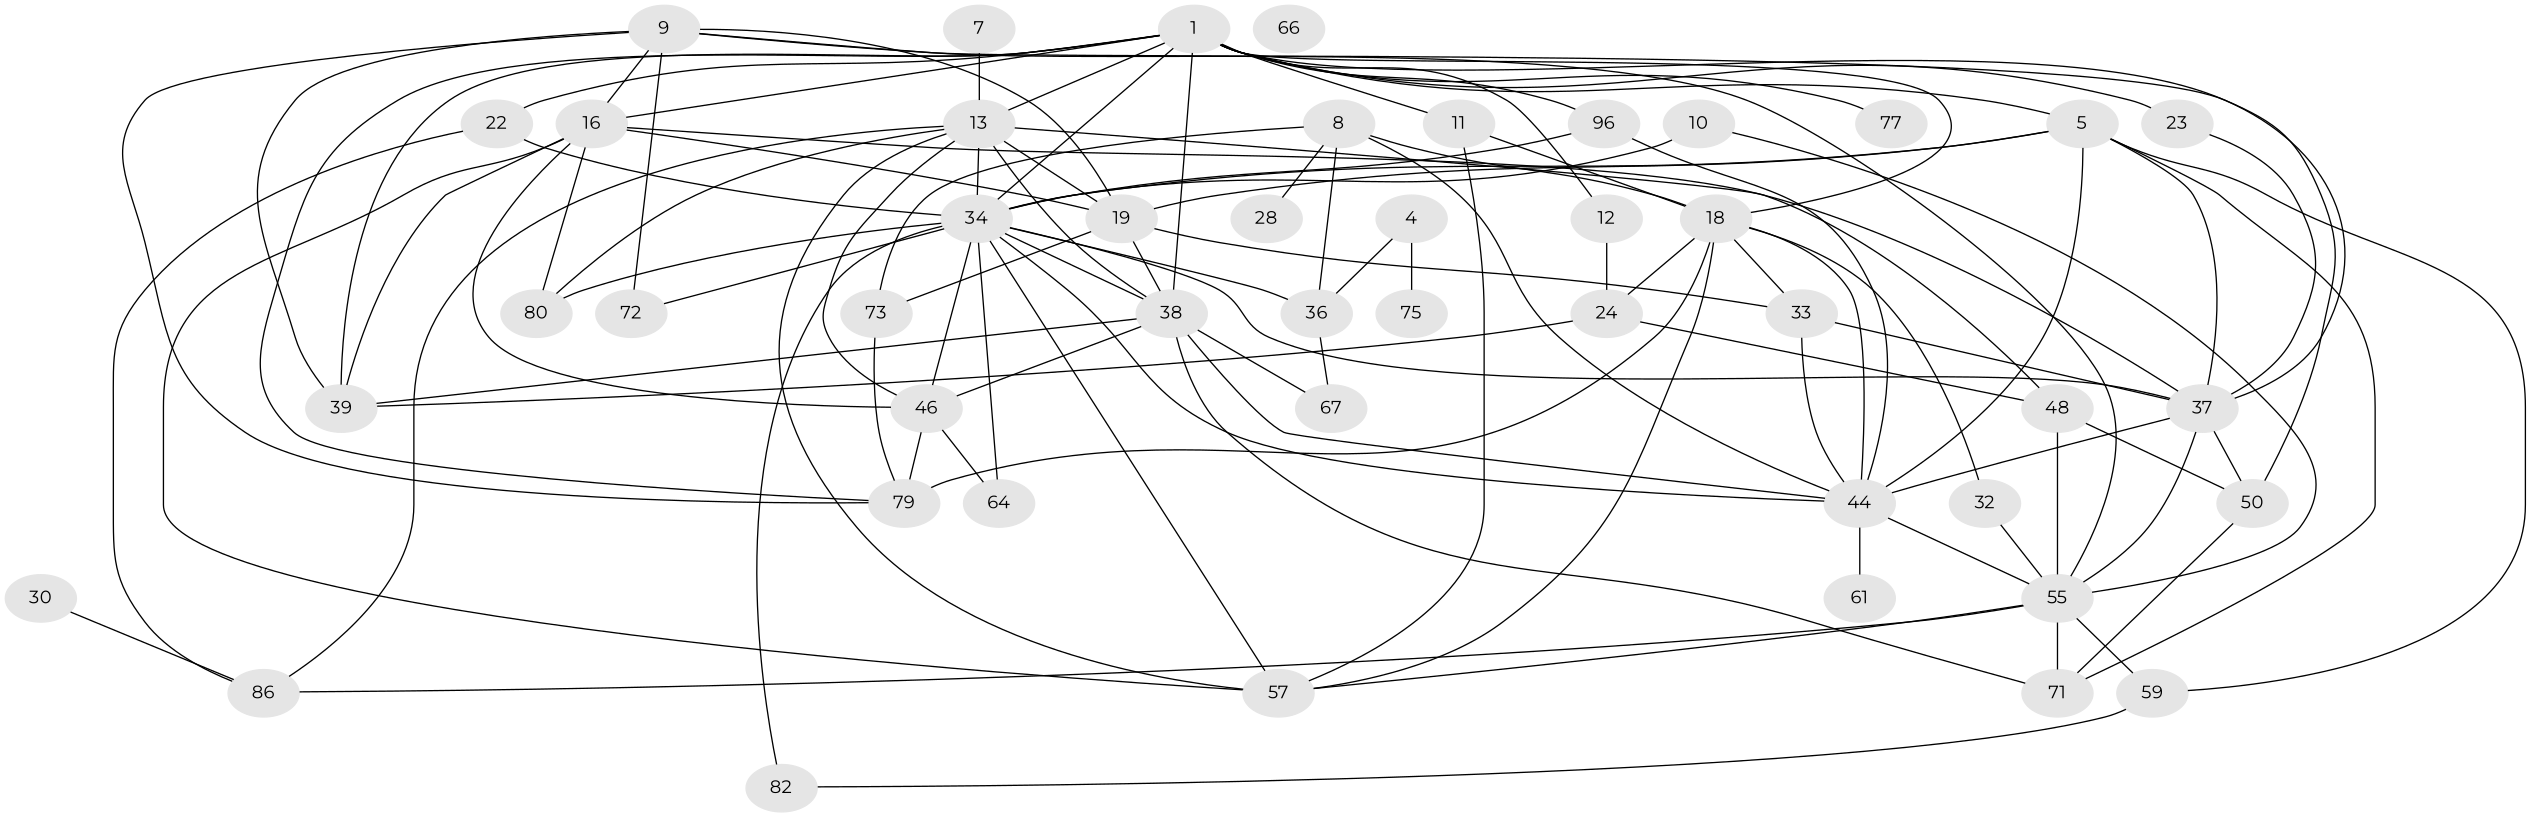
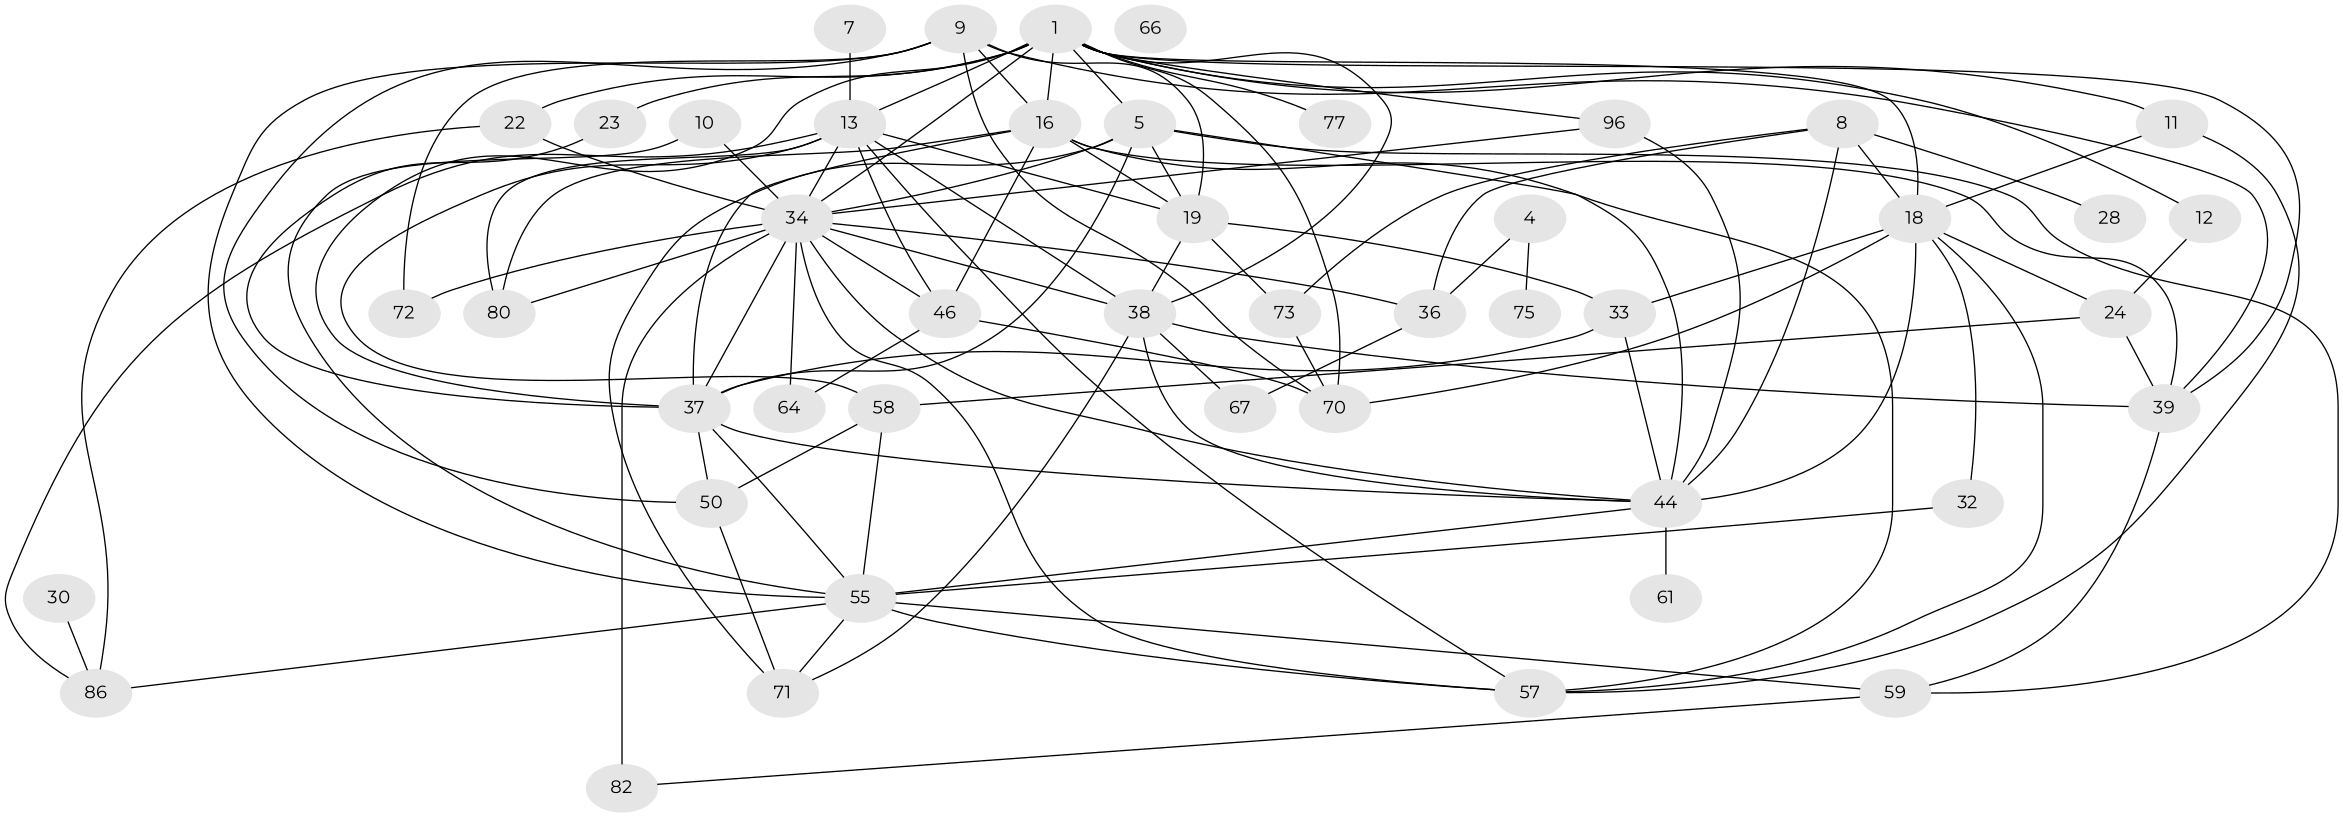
edge "38" -- "46": removed
node "48": label "48" -> "58"
node "79": label "79" -> "70"
edge "39" -- "59": added
